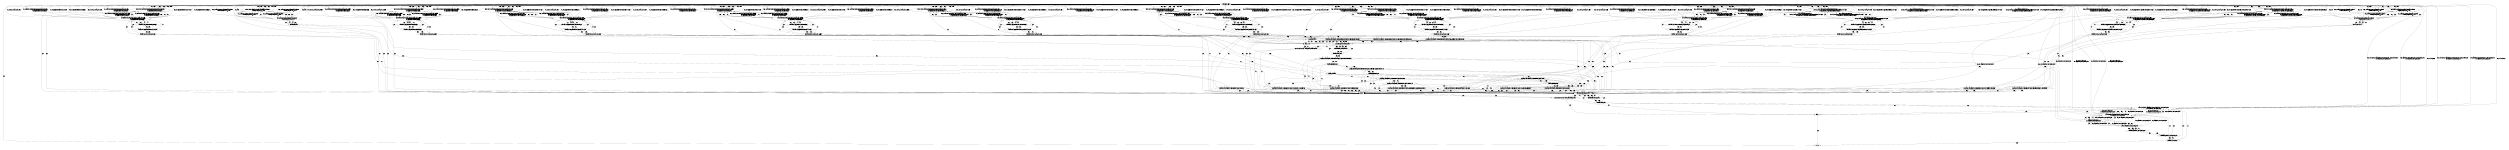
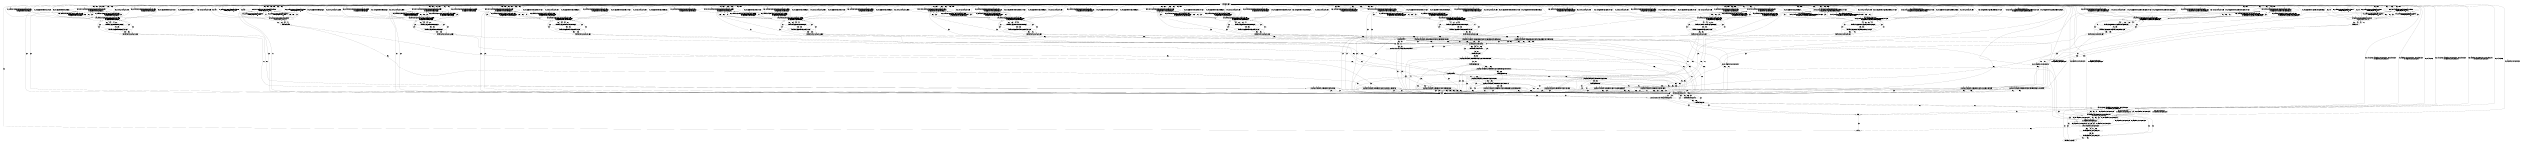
node "(ControlStructure,true)": label "(ControlStructure,true)" -> "(Identifier,true)"
edge "(Identifier,std::unique_ptr)" -> "1000102": now "(Call,new PageInfoUI::SecurityDescription())" -> "1000102"
